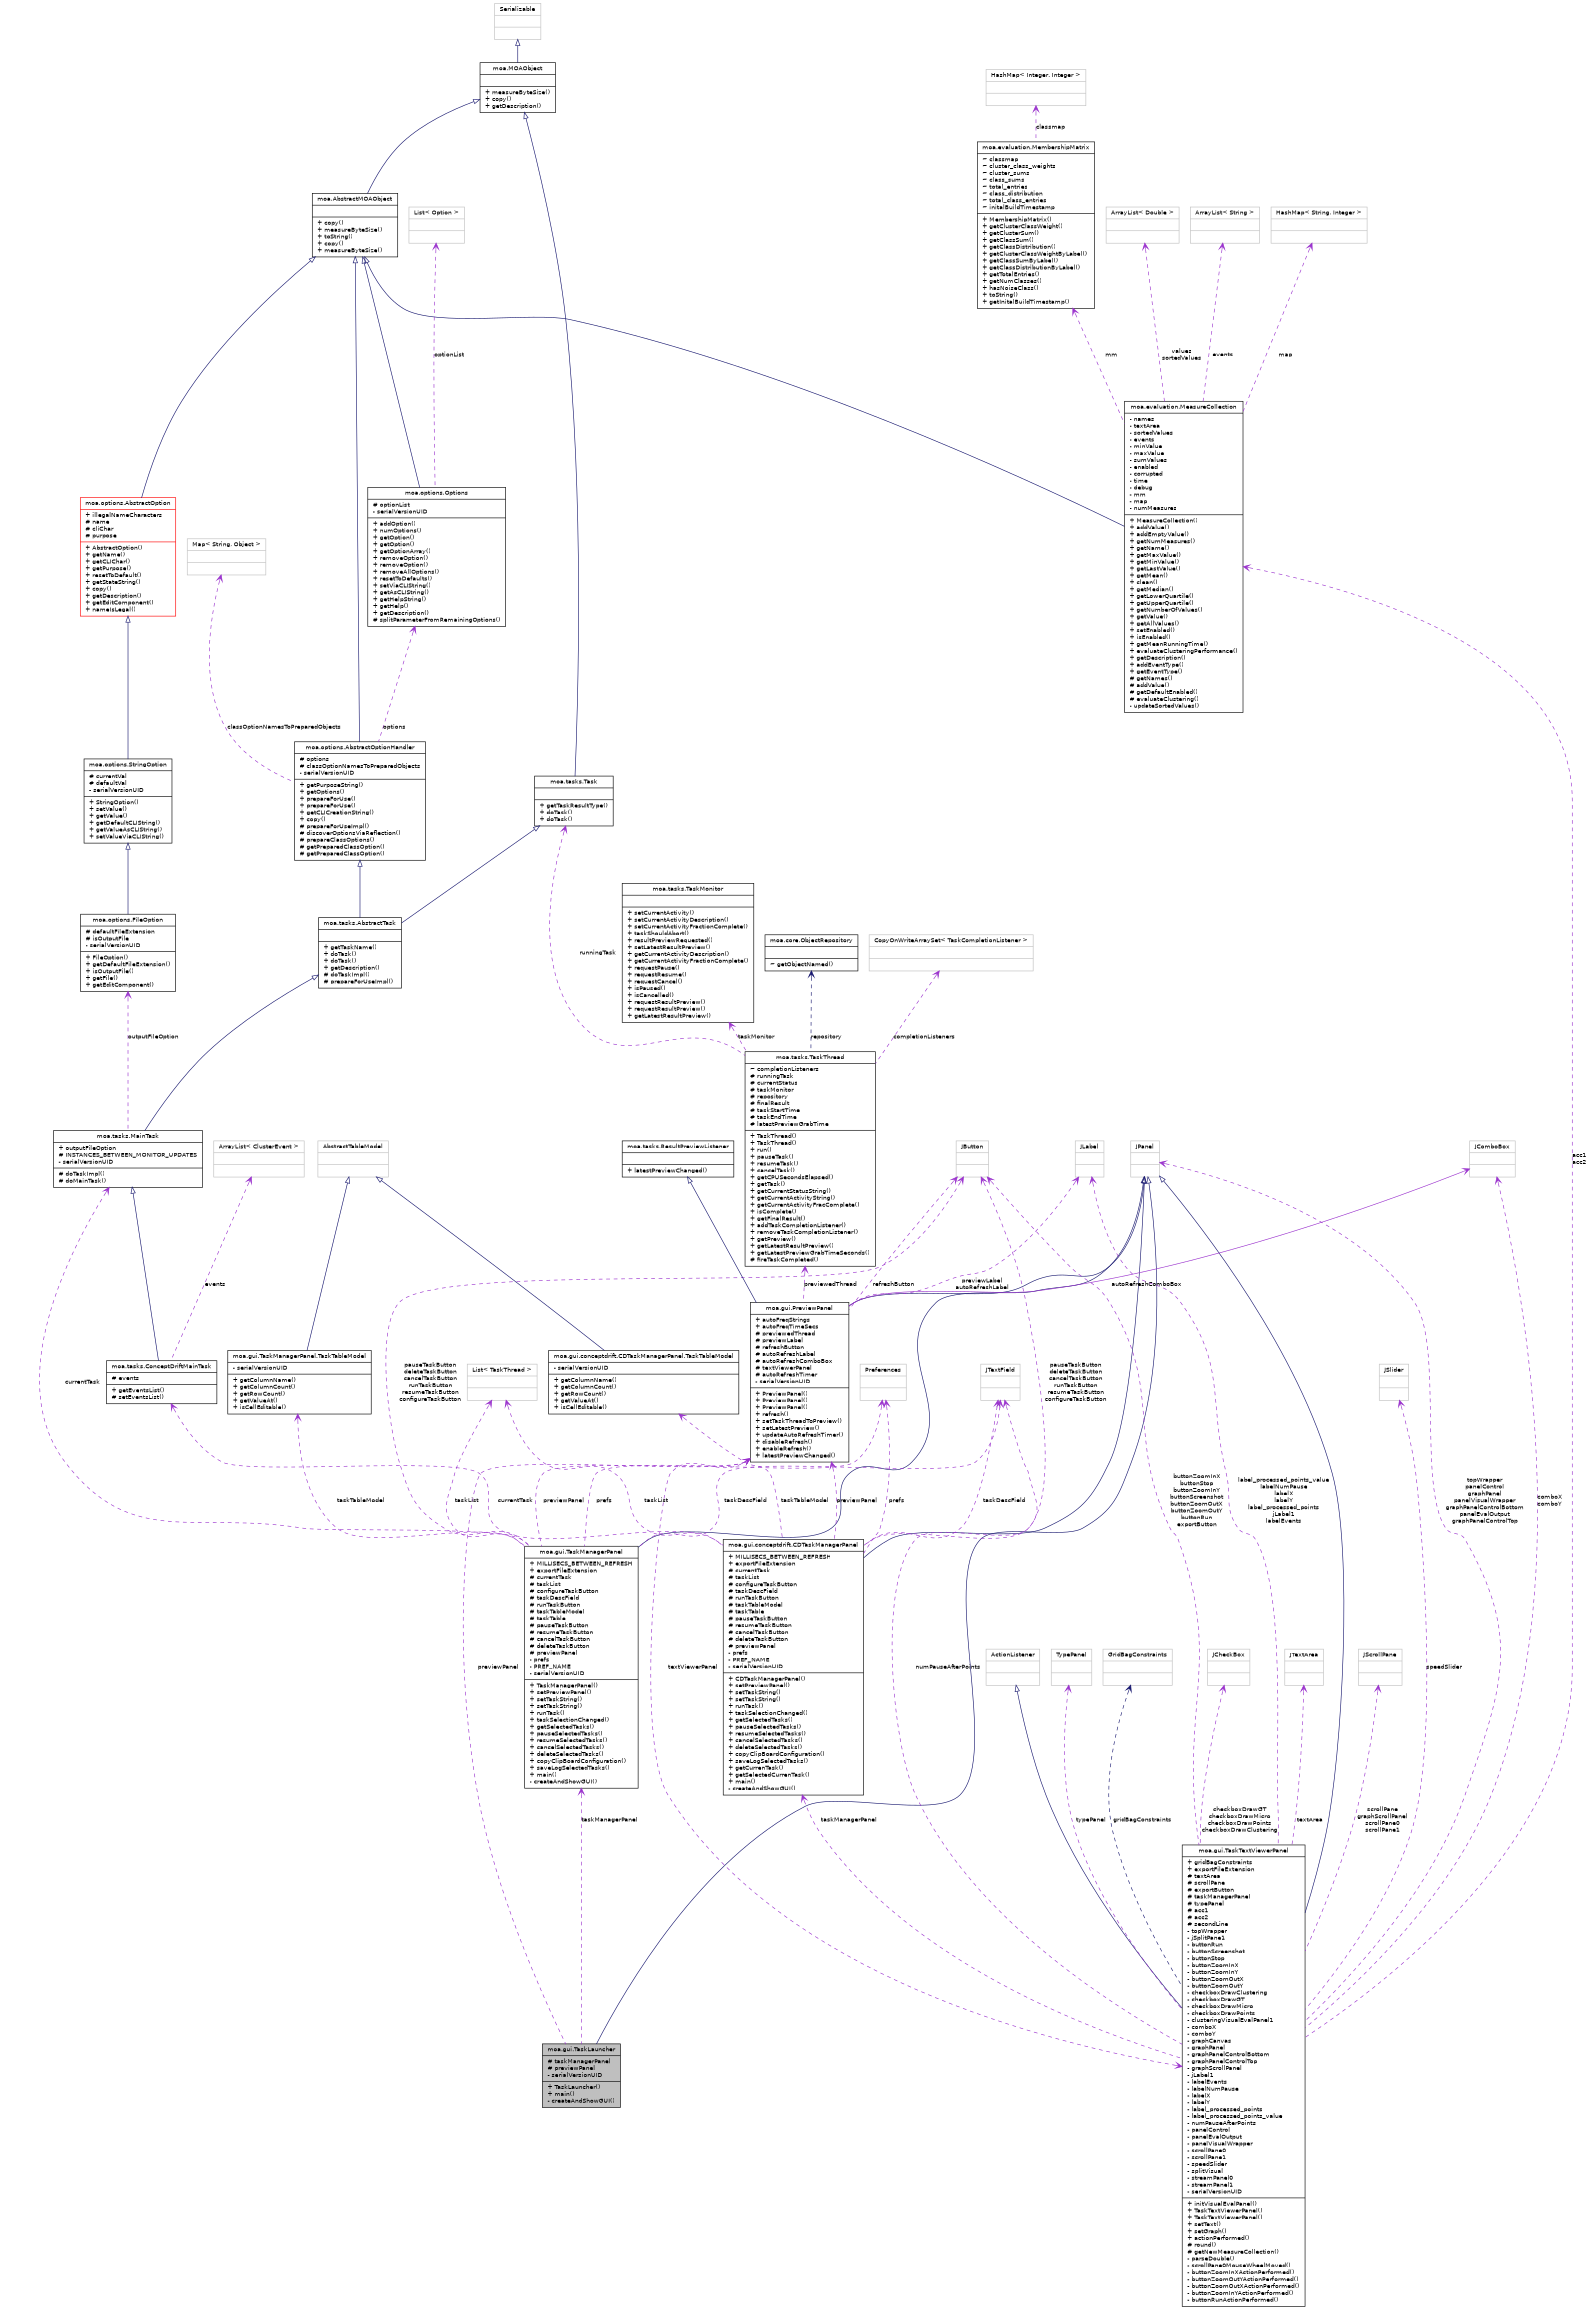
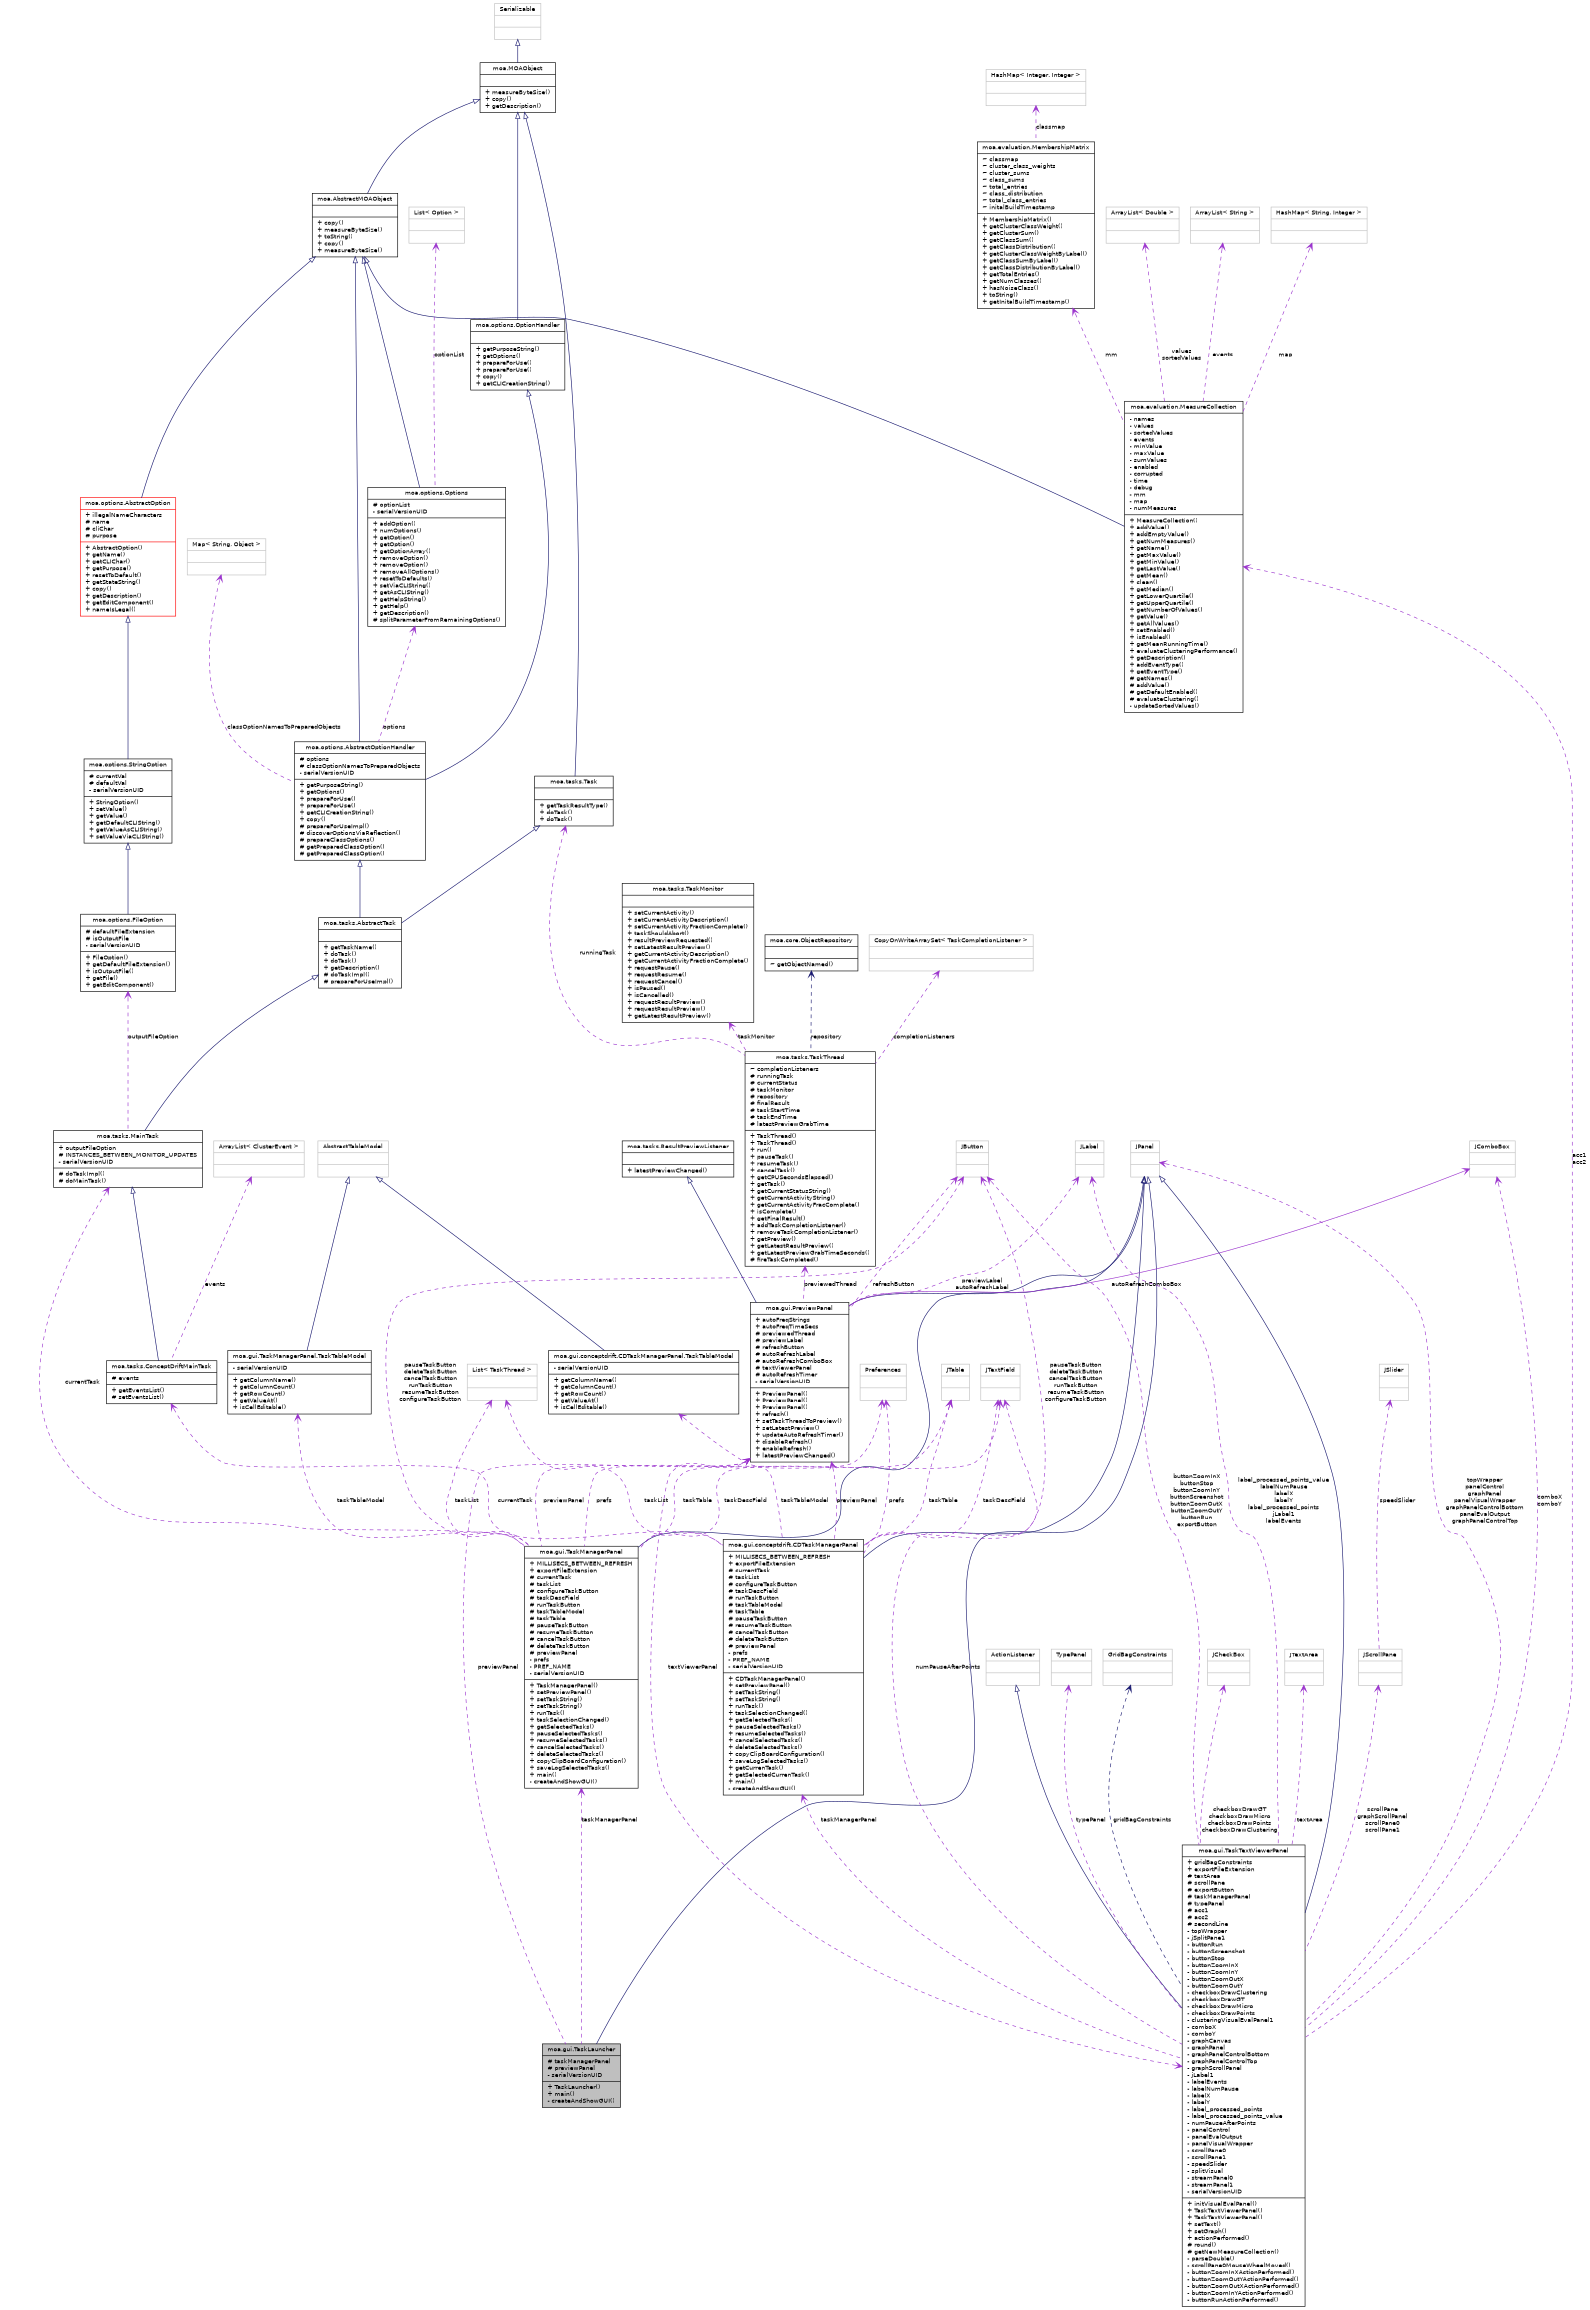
node "moa.options.OptionHandler": added
node "moa.evaluation.MeasureCollection": text "- textArea" -> "- values"
node "JTable": added
edge "moa.gui.TaskTextViewerPanel" -> "JSlider": now "JScrollPane" -> "JSlider"
